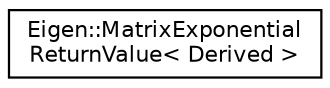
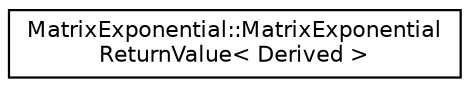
node "Eigen::MatrixExponential ReturnValue< Derived >": label "Eigen::MatrixExponential ReturnValue< Derived >" -> "MatrixExponential::MatrixExponential ReturnValue< Derived >"
